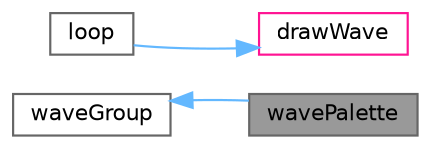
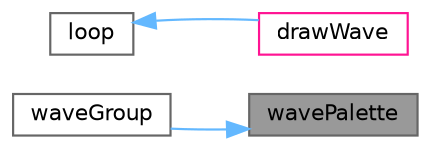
edge "loop" -> "drawWave": reversed
edge "wavePalette" -> "waveGroup": reversed
